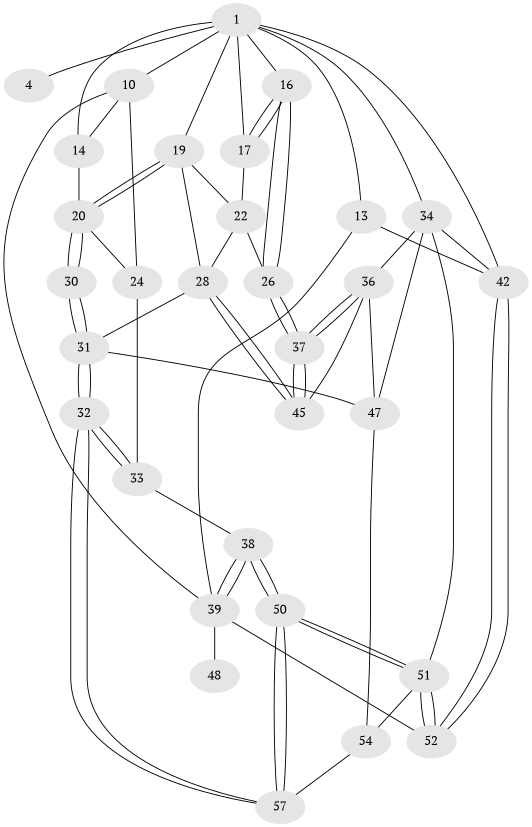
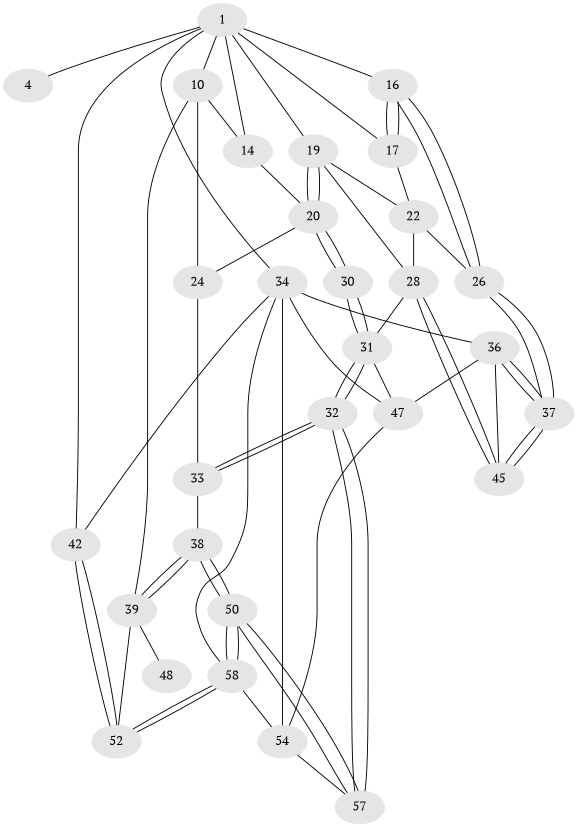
node "13": removed
edge "34" -- "54": added
node "51": label "51" -> "58"
